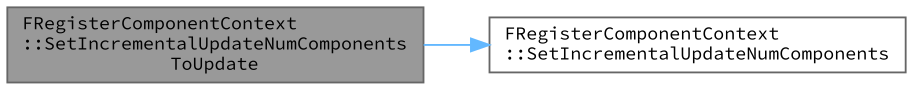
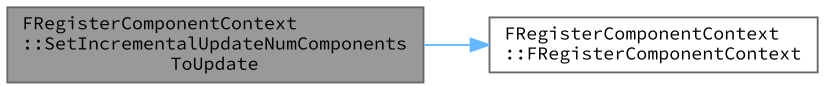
node "FRegisterComponentContext ::SetIncrementalUpdateNumComponents": label "FRegisterComponentContext ::SetIncrementalUpdateNumComponents" -> "FRegisterComponentContext ::FRegisterComponentContext"
